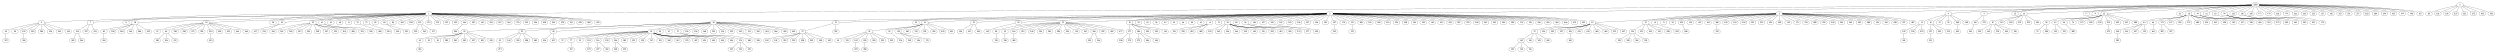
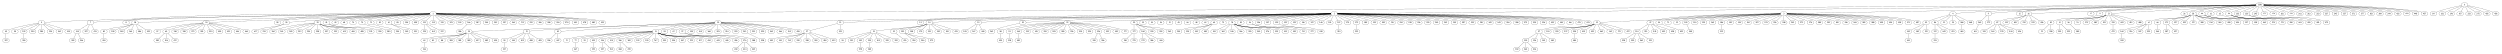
node "343": added
node "423": removed
